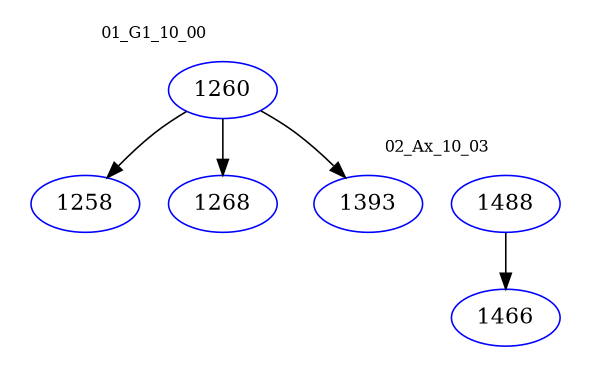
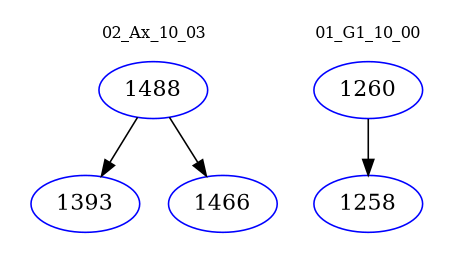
edge "1260" -> "1393": now "1488" -> "1393"
node "1268": removed
